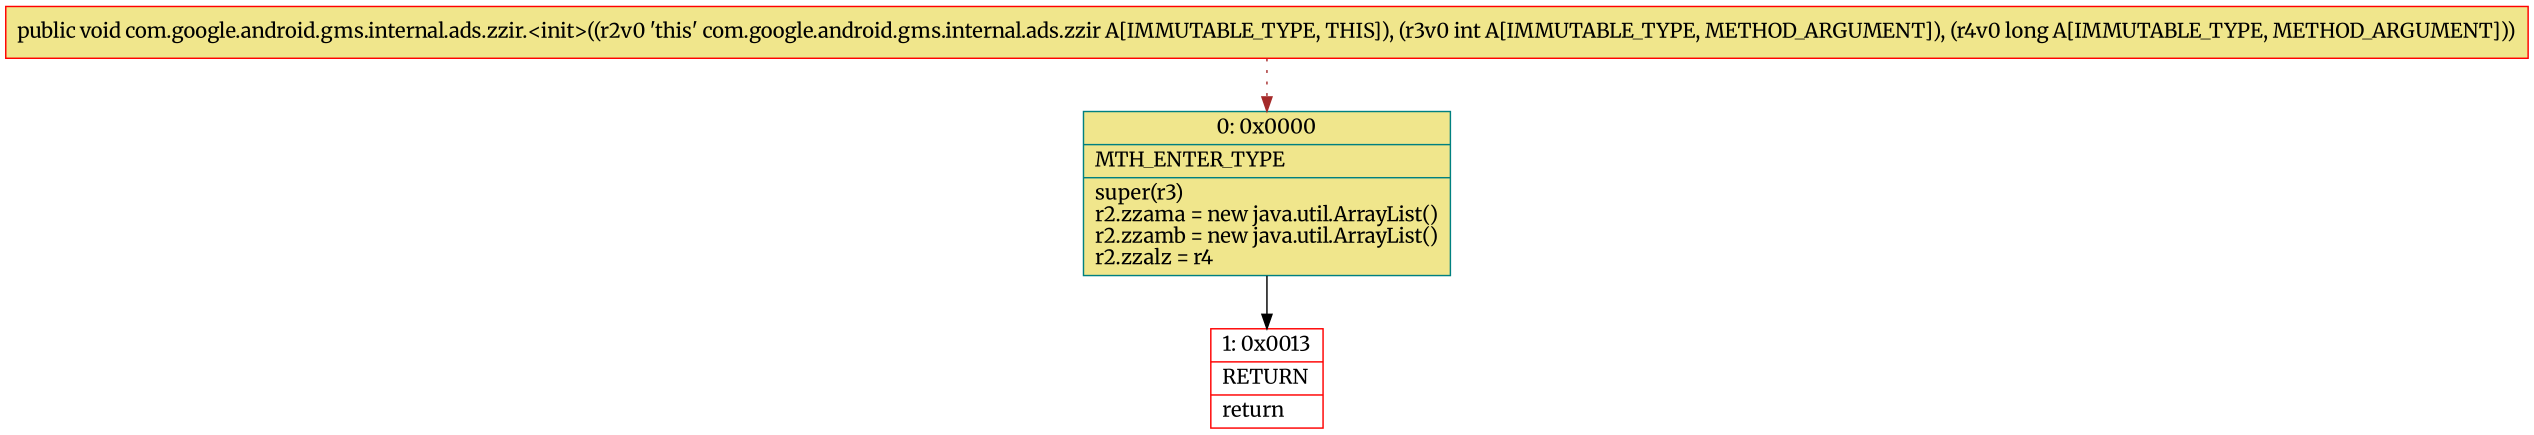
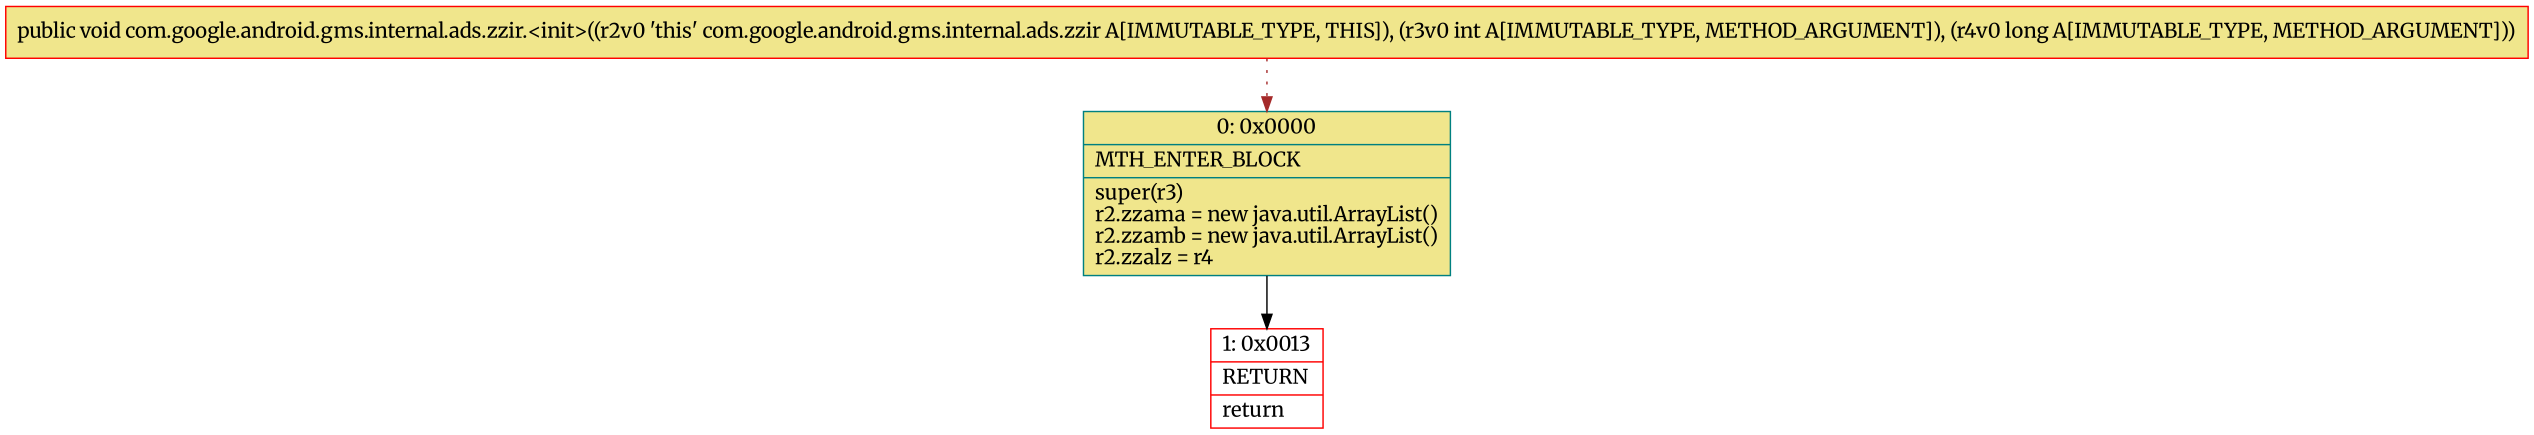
node "0: 0x0000": text "MTH_ENTER_TYPE" -> "MTH_ENTER_BLOCK"
